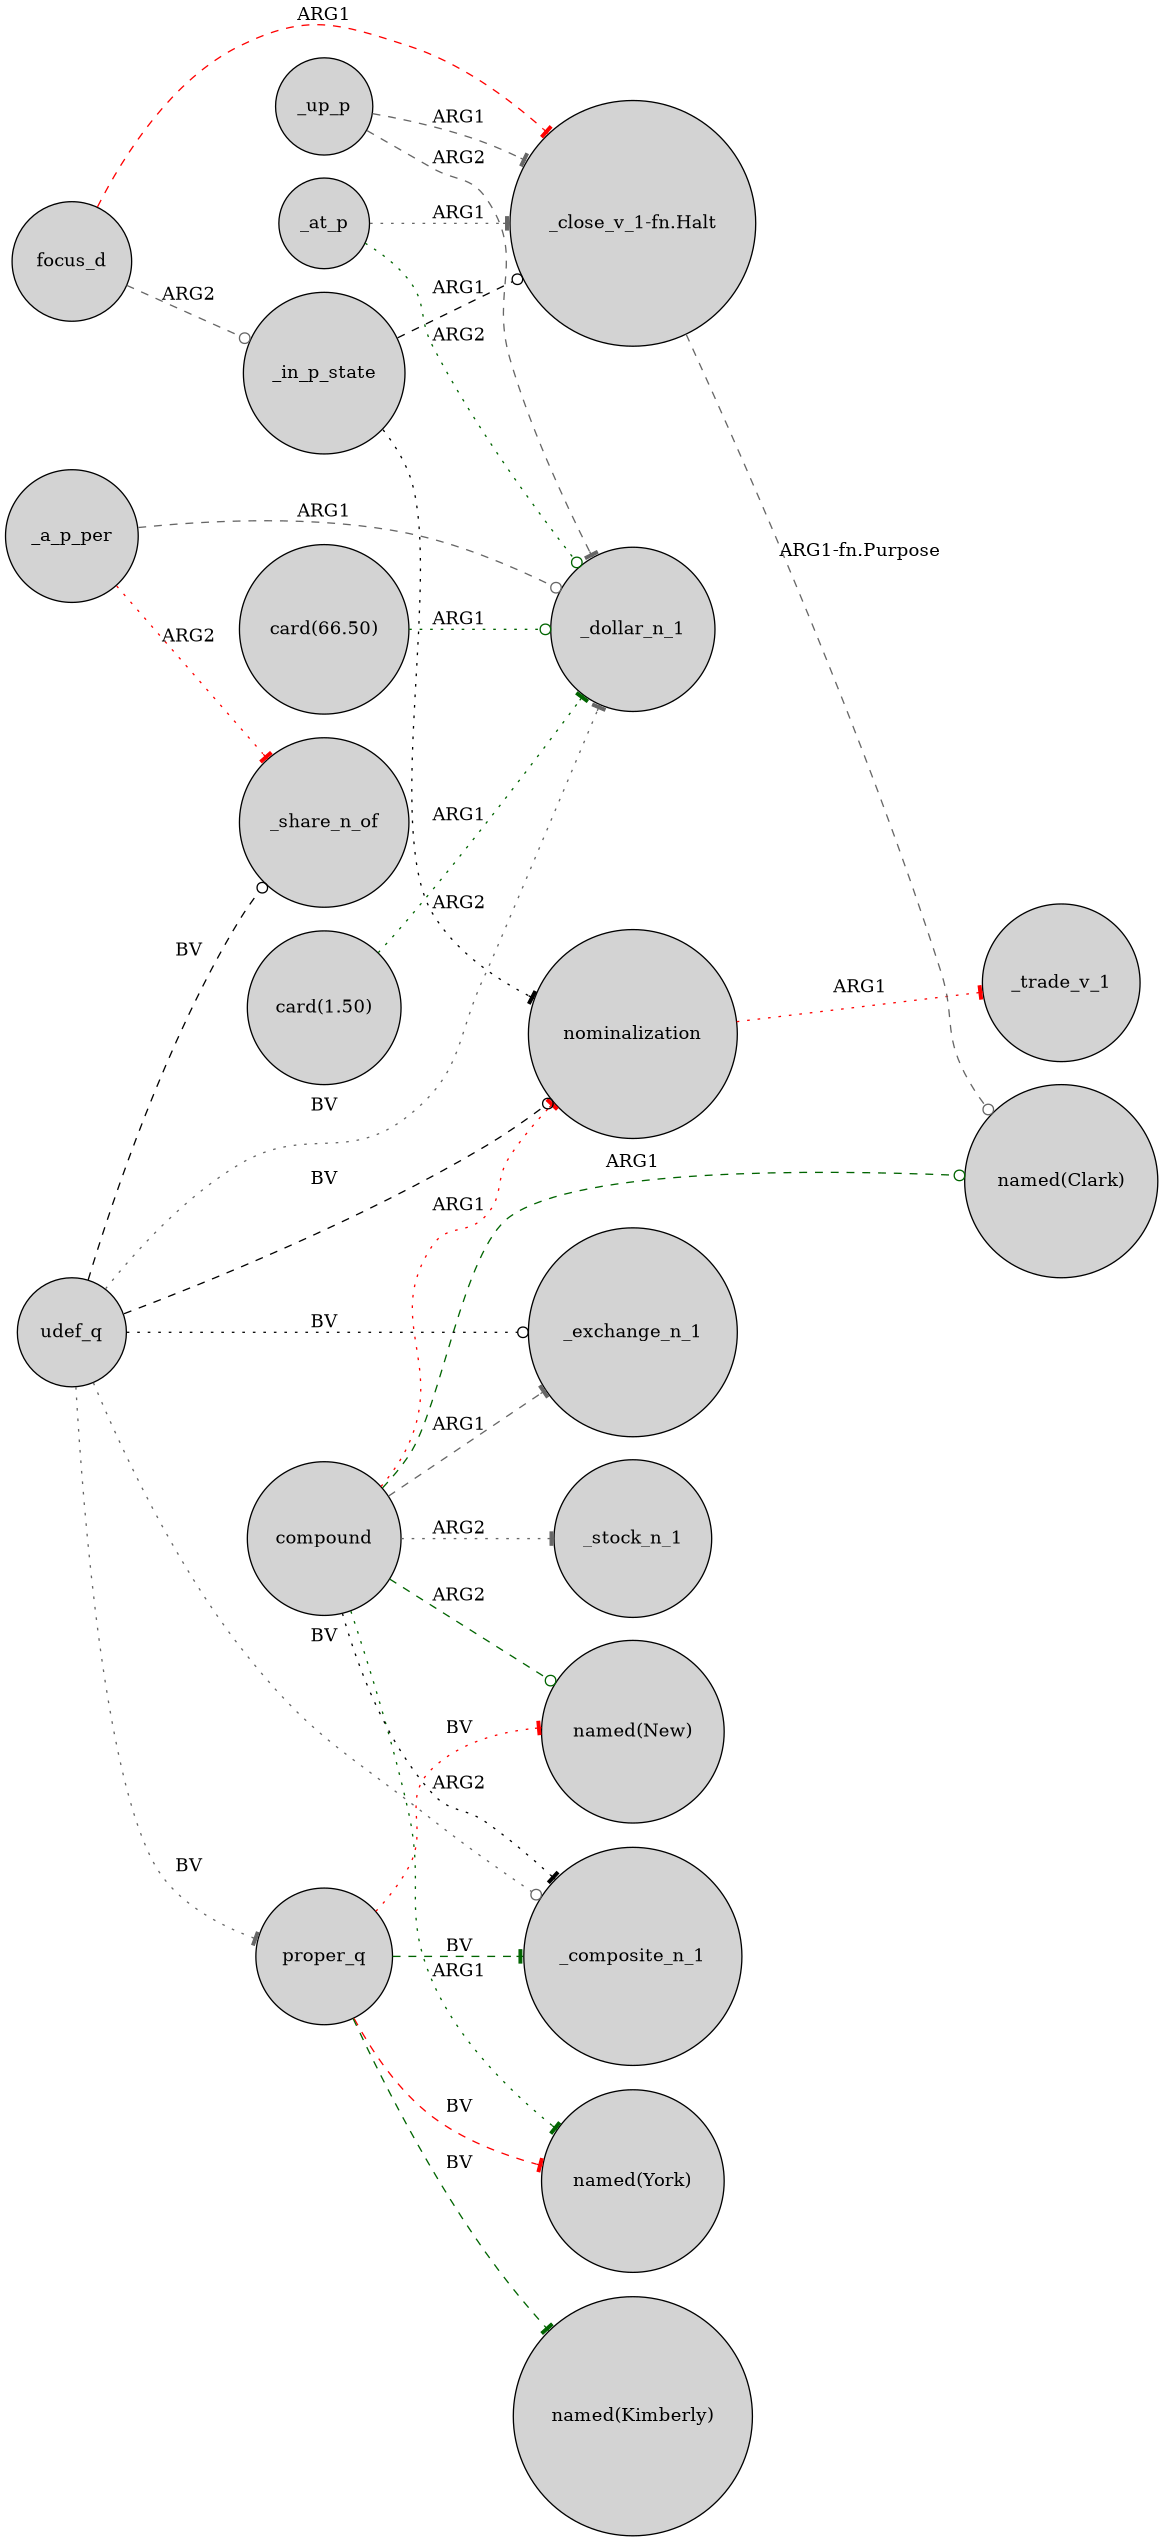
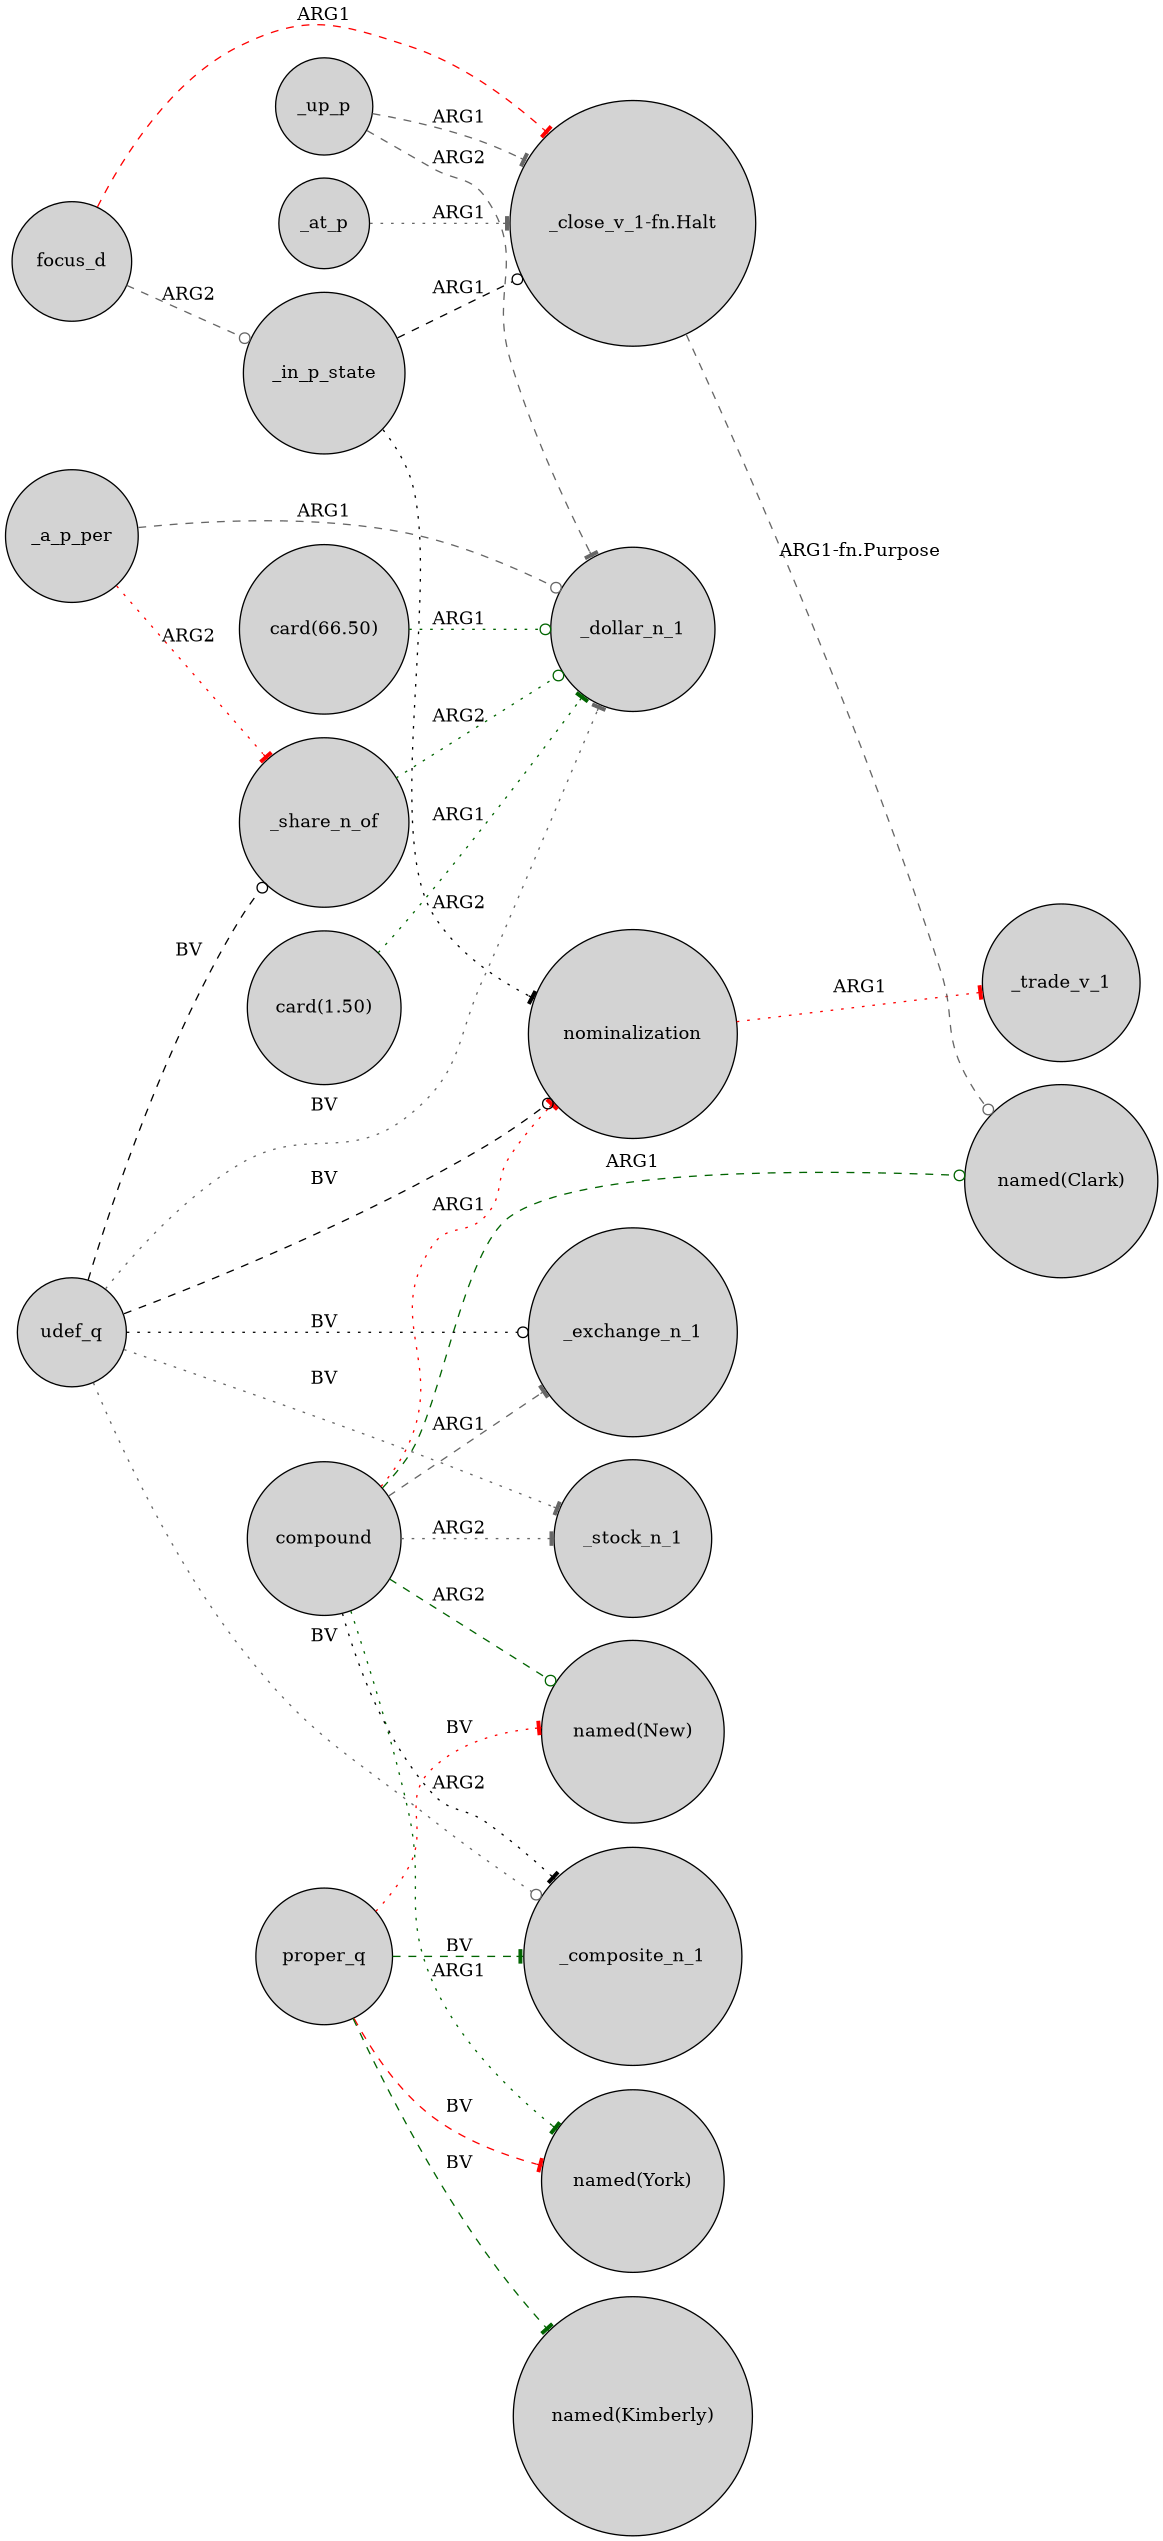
edge "_at_p" -> "_dollar_n_1": now "_share_n_of" -> "_dollar_n_1"
edge "udef_q" -> "proper_q": now "udef_q" -> "_stock_n_1"
